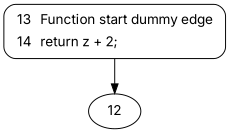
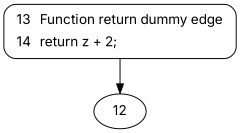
node "13": text "Function start dummy edge" -> "Function return dummy edge"
